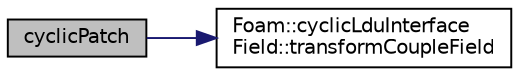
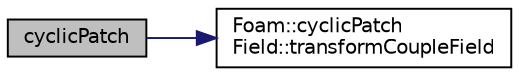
node "Foam::cyclicLduInterface Field::transformCoupleField": label "Foam::cyclicLduInterface Field::transformCoupleField" -> "Foam::cyclicPatch Field::transformCoupleField"
